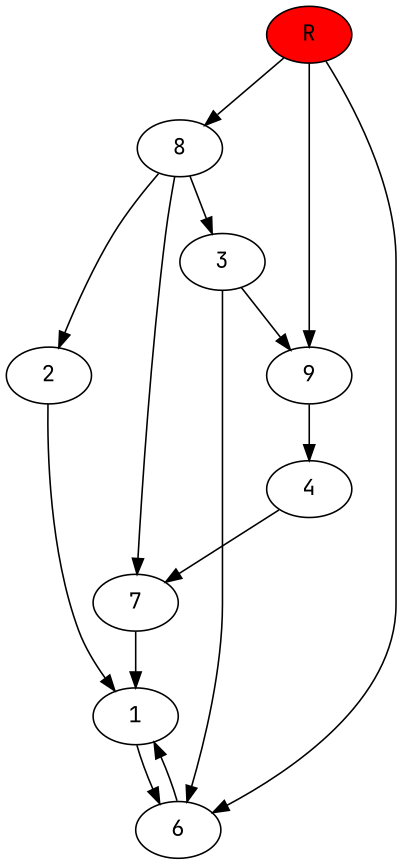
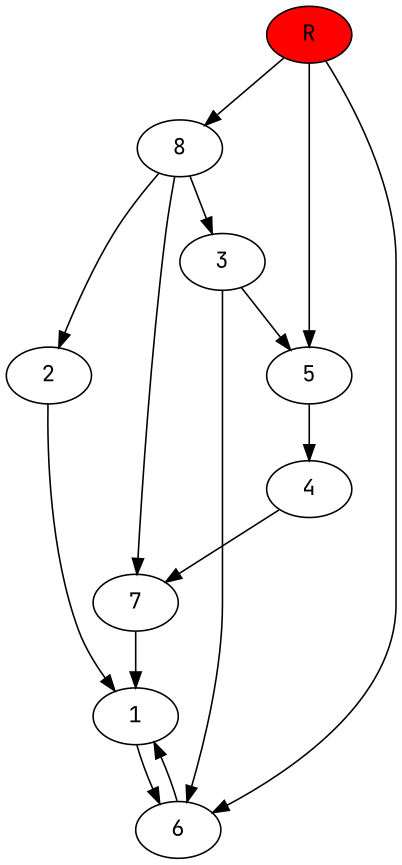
node "9": label "9" -> "5"
